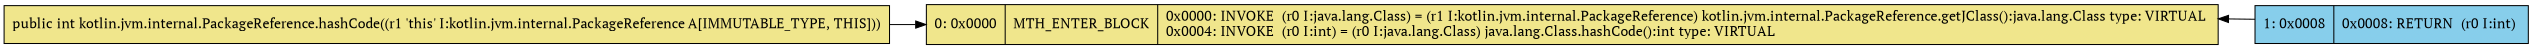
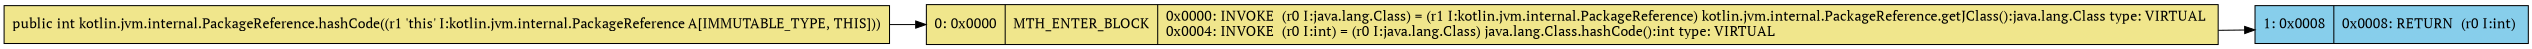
edge "1: 0x0008" -> "0: 0x0000": reversed
